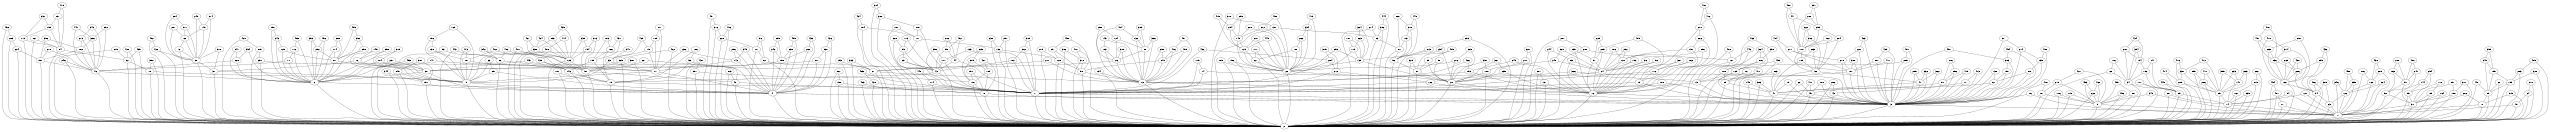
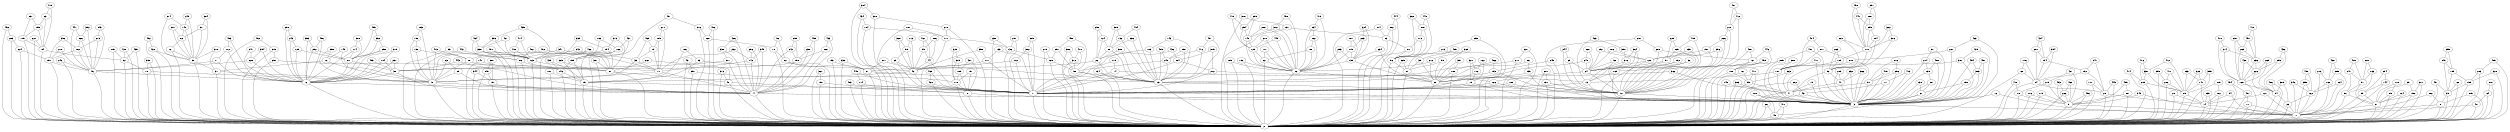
edge "360" -- "81": now "360" -- "56"
node "267": removed
edge "45" -- "3": removed
